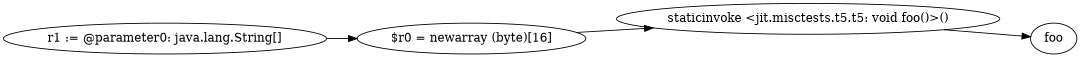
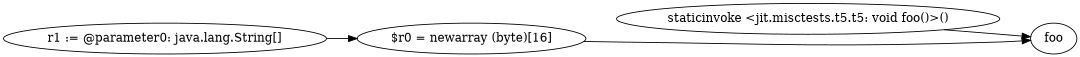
edge "$r0 = newarray (byte)[16]" -> "staticinvoke <jit.misctests.t5.t5: void foo()>()": now "$r0 = newarray (byte)[16]" -> "foo"
